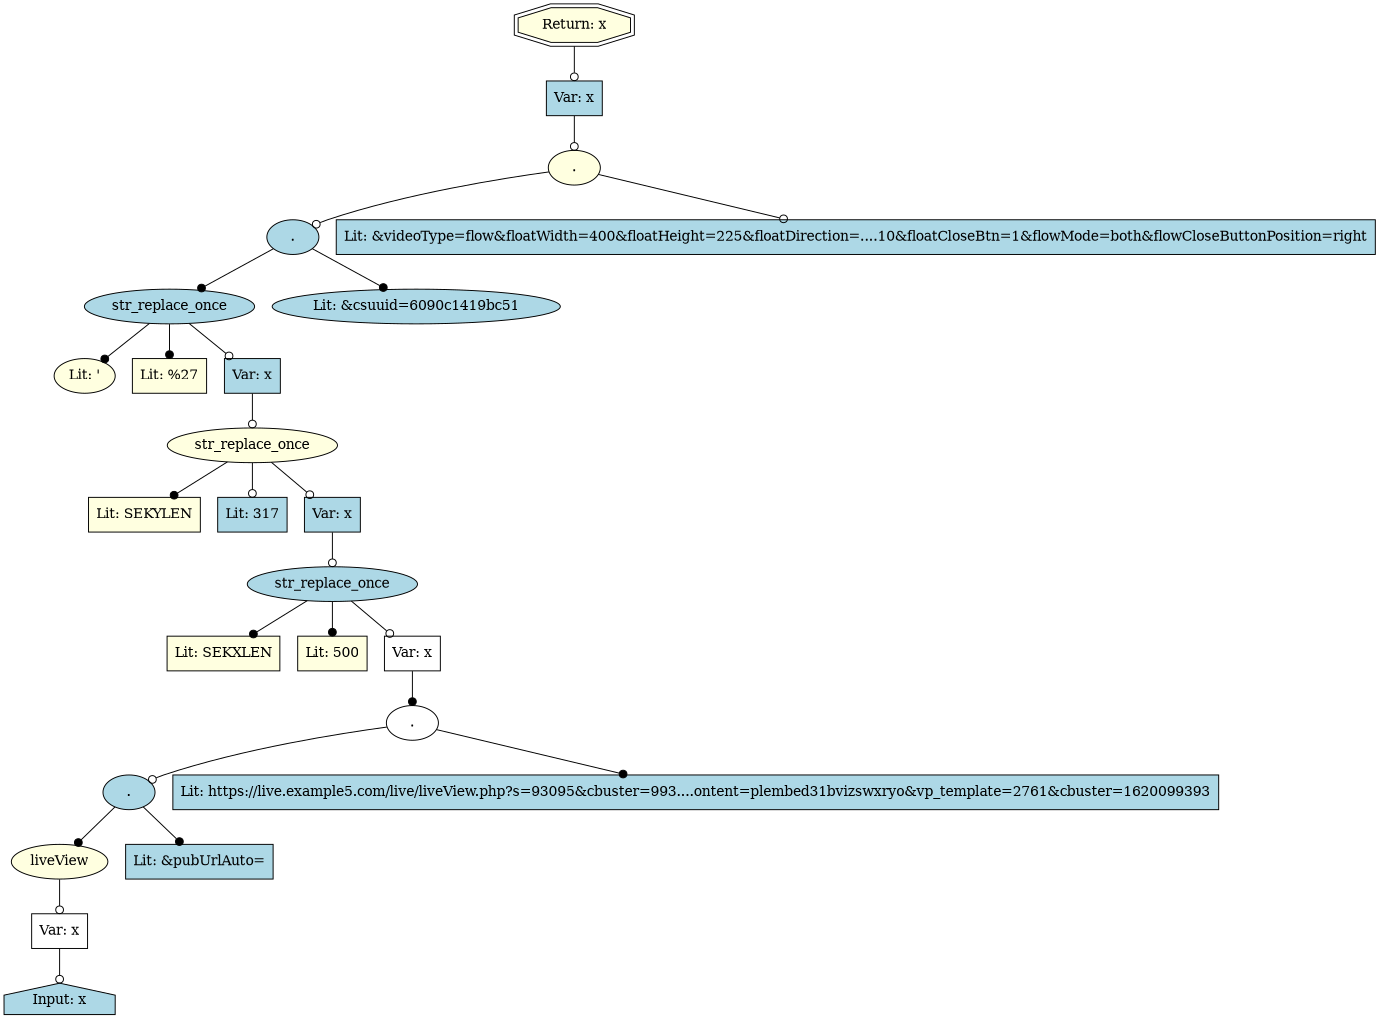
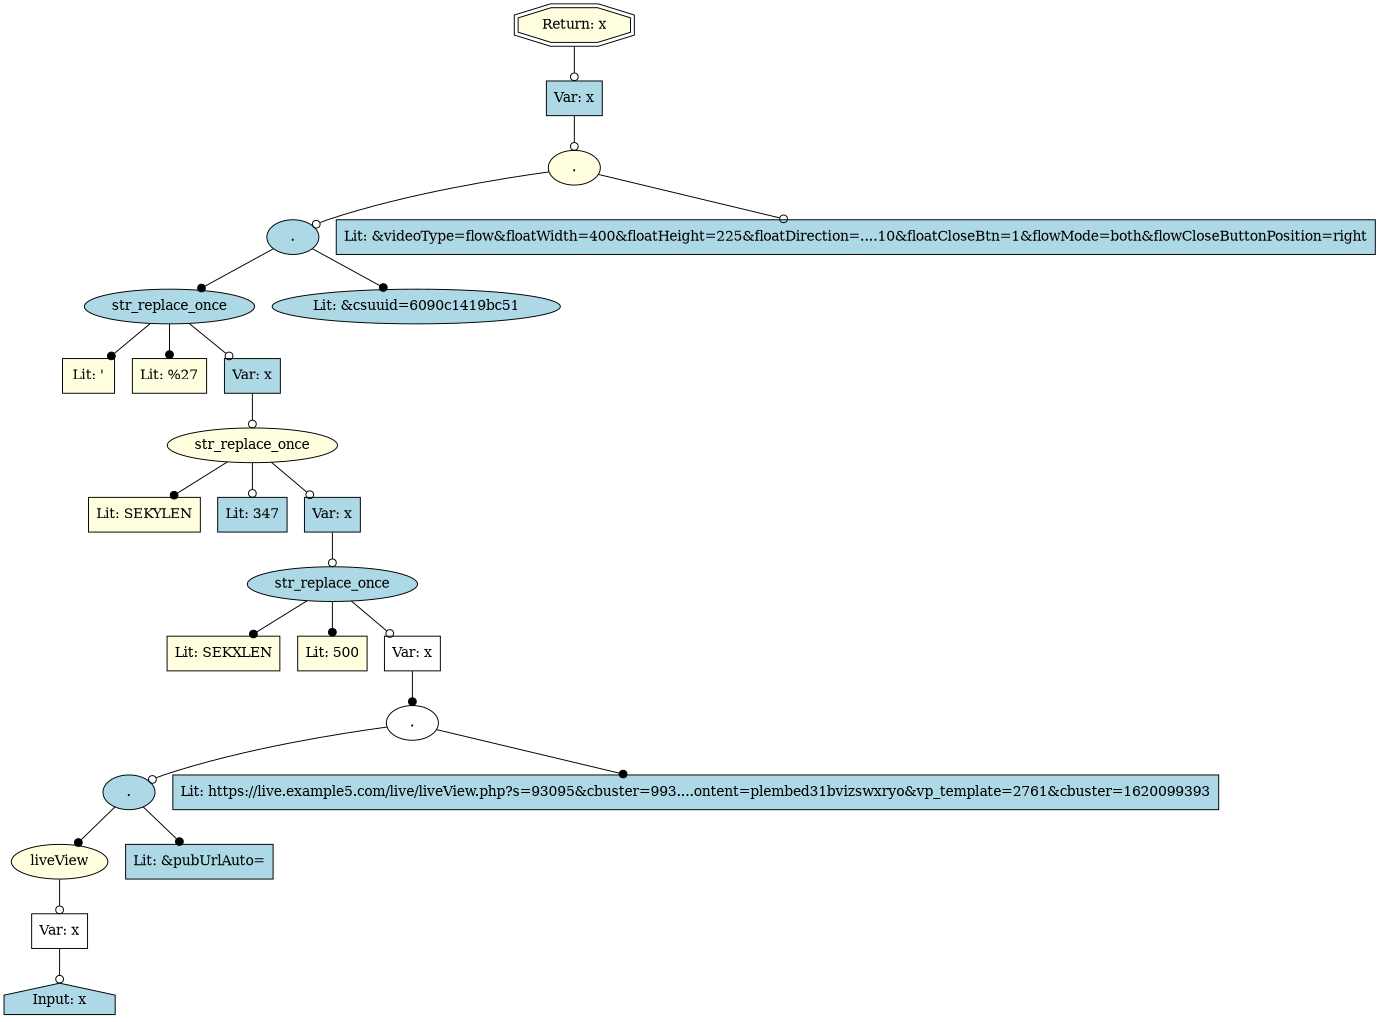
node "Lit: '": shape ellipse -> box
node "Lit: 317": label "Lit: 317" -> "Lit: 347"
